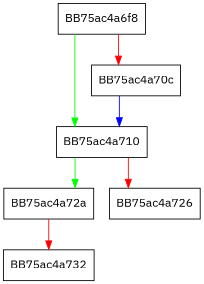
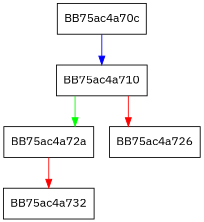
node "BB75ac4a6f8": removed
